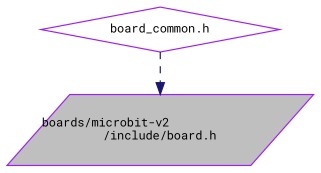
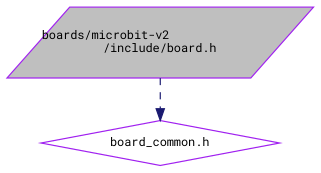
edge "board_common.h" -> "boards/microbit-v2 /include/board.h": reversed
